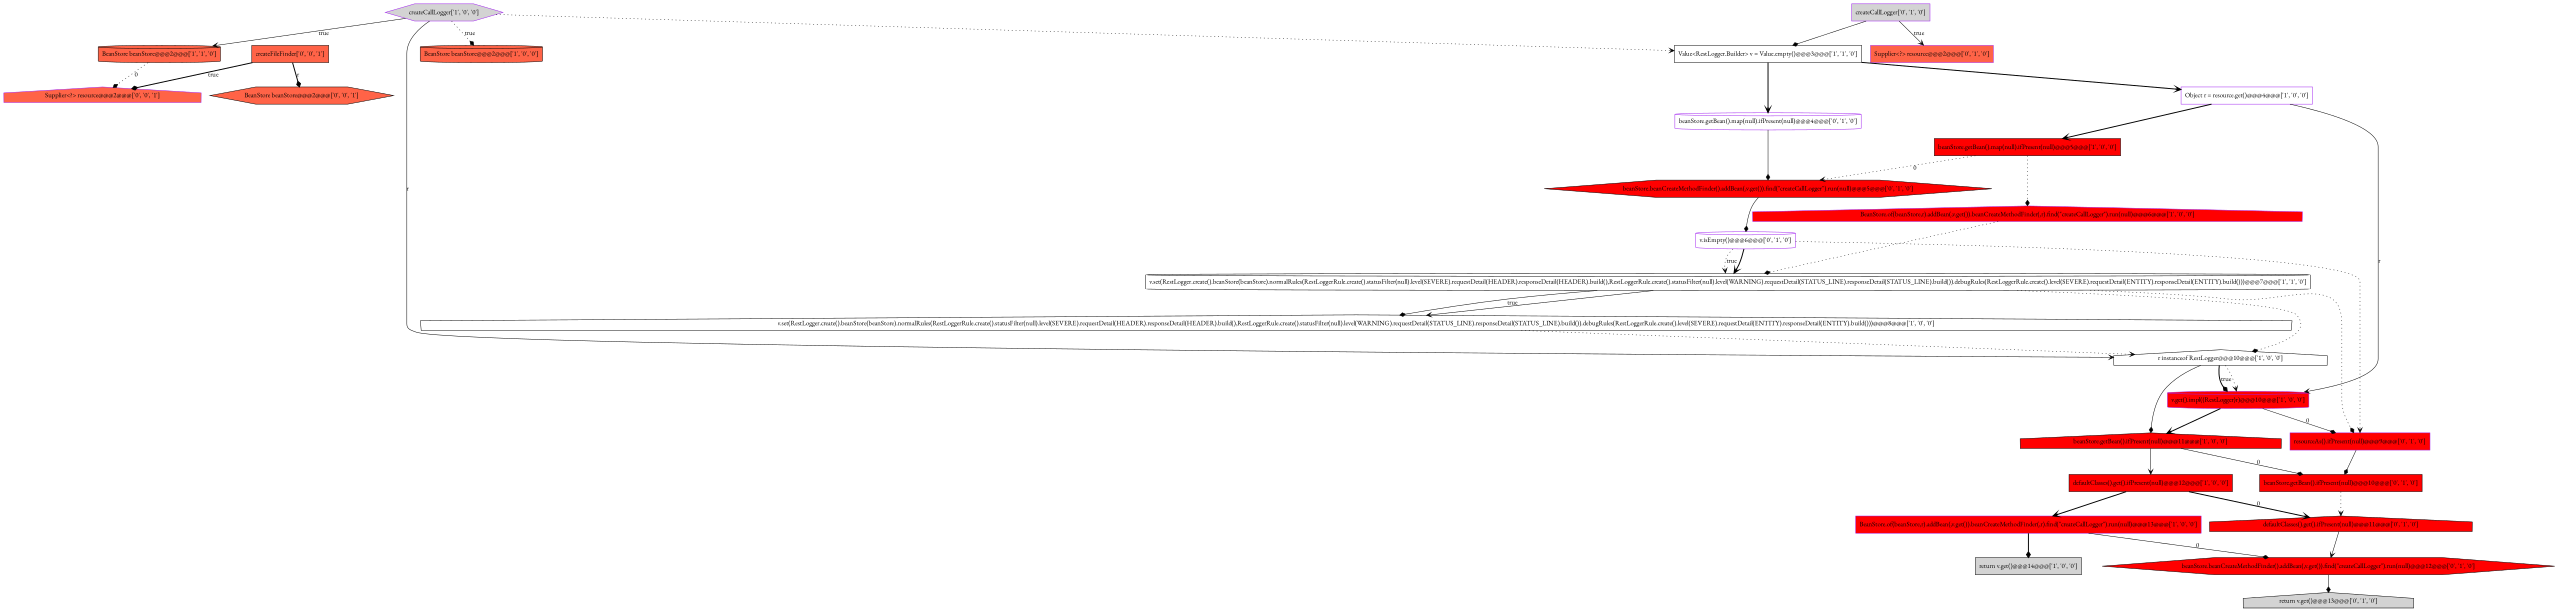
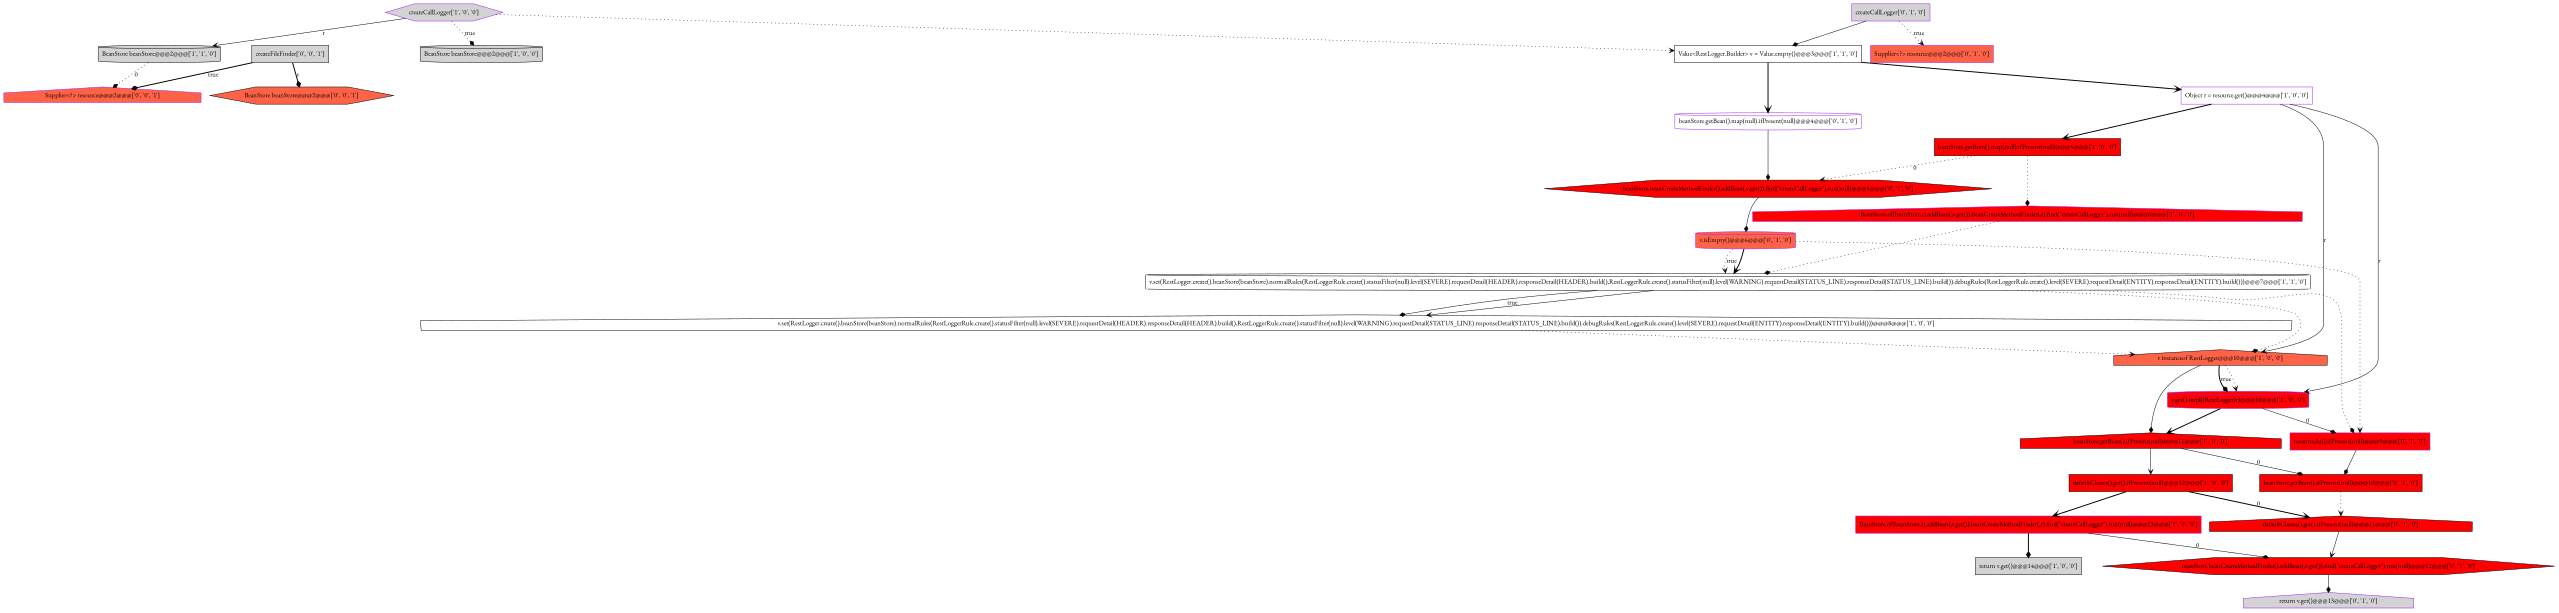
edge "createCallLogger['0', '1', '0']" -> "Supplier<?> resource@@@2@@@['0', '1', '0']": style solid -> dotted
edge "createCallLogger['1', '0', '0']" -> "BeanStore beanStore@@@2@@@['1', '1', '0']": label "true" -> "r"
node "BeanStore beanStore@@@2@@@['1', '1', '0']": fillcolor tomato -> lightgray
node "createFileFinder['0', '0', '1']": fillcolor tomato -> lightgray
node "BeanStore beanStore@@@2@@@['1', '0', '0']": fillcolor tomato -> lightgray
node "v.isEmpty()@@@6@@@['0', '1', '0']": fillcolor white -> tomato
edge "createCallLogger['1', '0', '0']" -> "r instanceof RestLogger@@@10@@@['1', '0', '0']": now "Object r = resource.get()@@@4@@@['1', '0', '0']" -> "r instanceof RestLogger@@@10@@@['1', '0', '0']"
node "r instanceof RestLogger@@@10@@@['1', '0', '0']": fillcolor white -> tomato
node "return v.get()@@@13@@@['0', '1', '0']": color black -> purple
